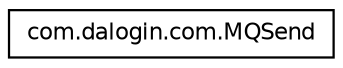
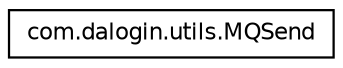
node "com.dalogin.com.MQSend": label "com.dalogin.com.MQSend" -> "com.dalogin.utils.MQSend"
